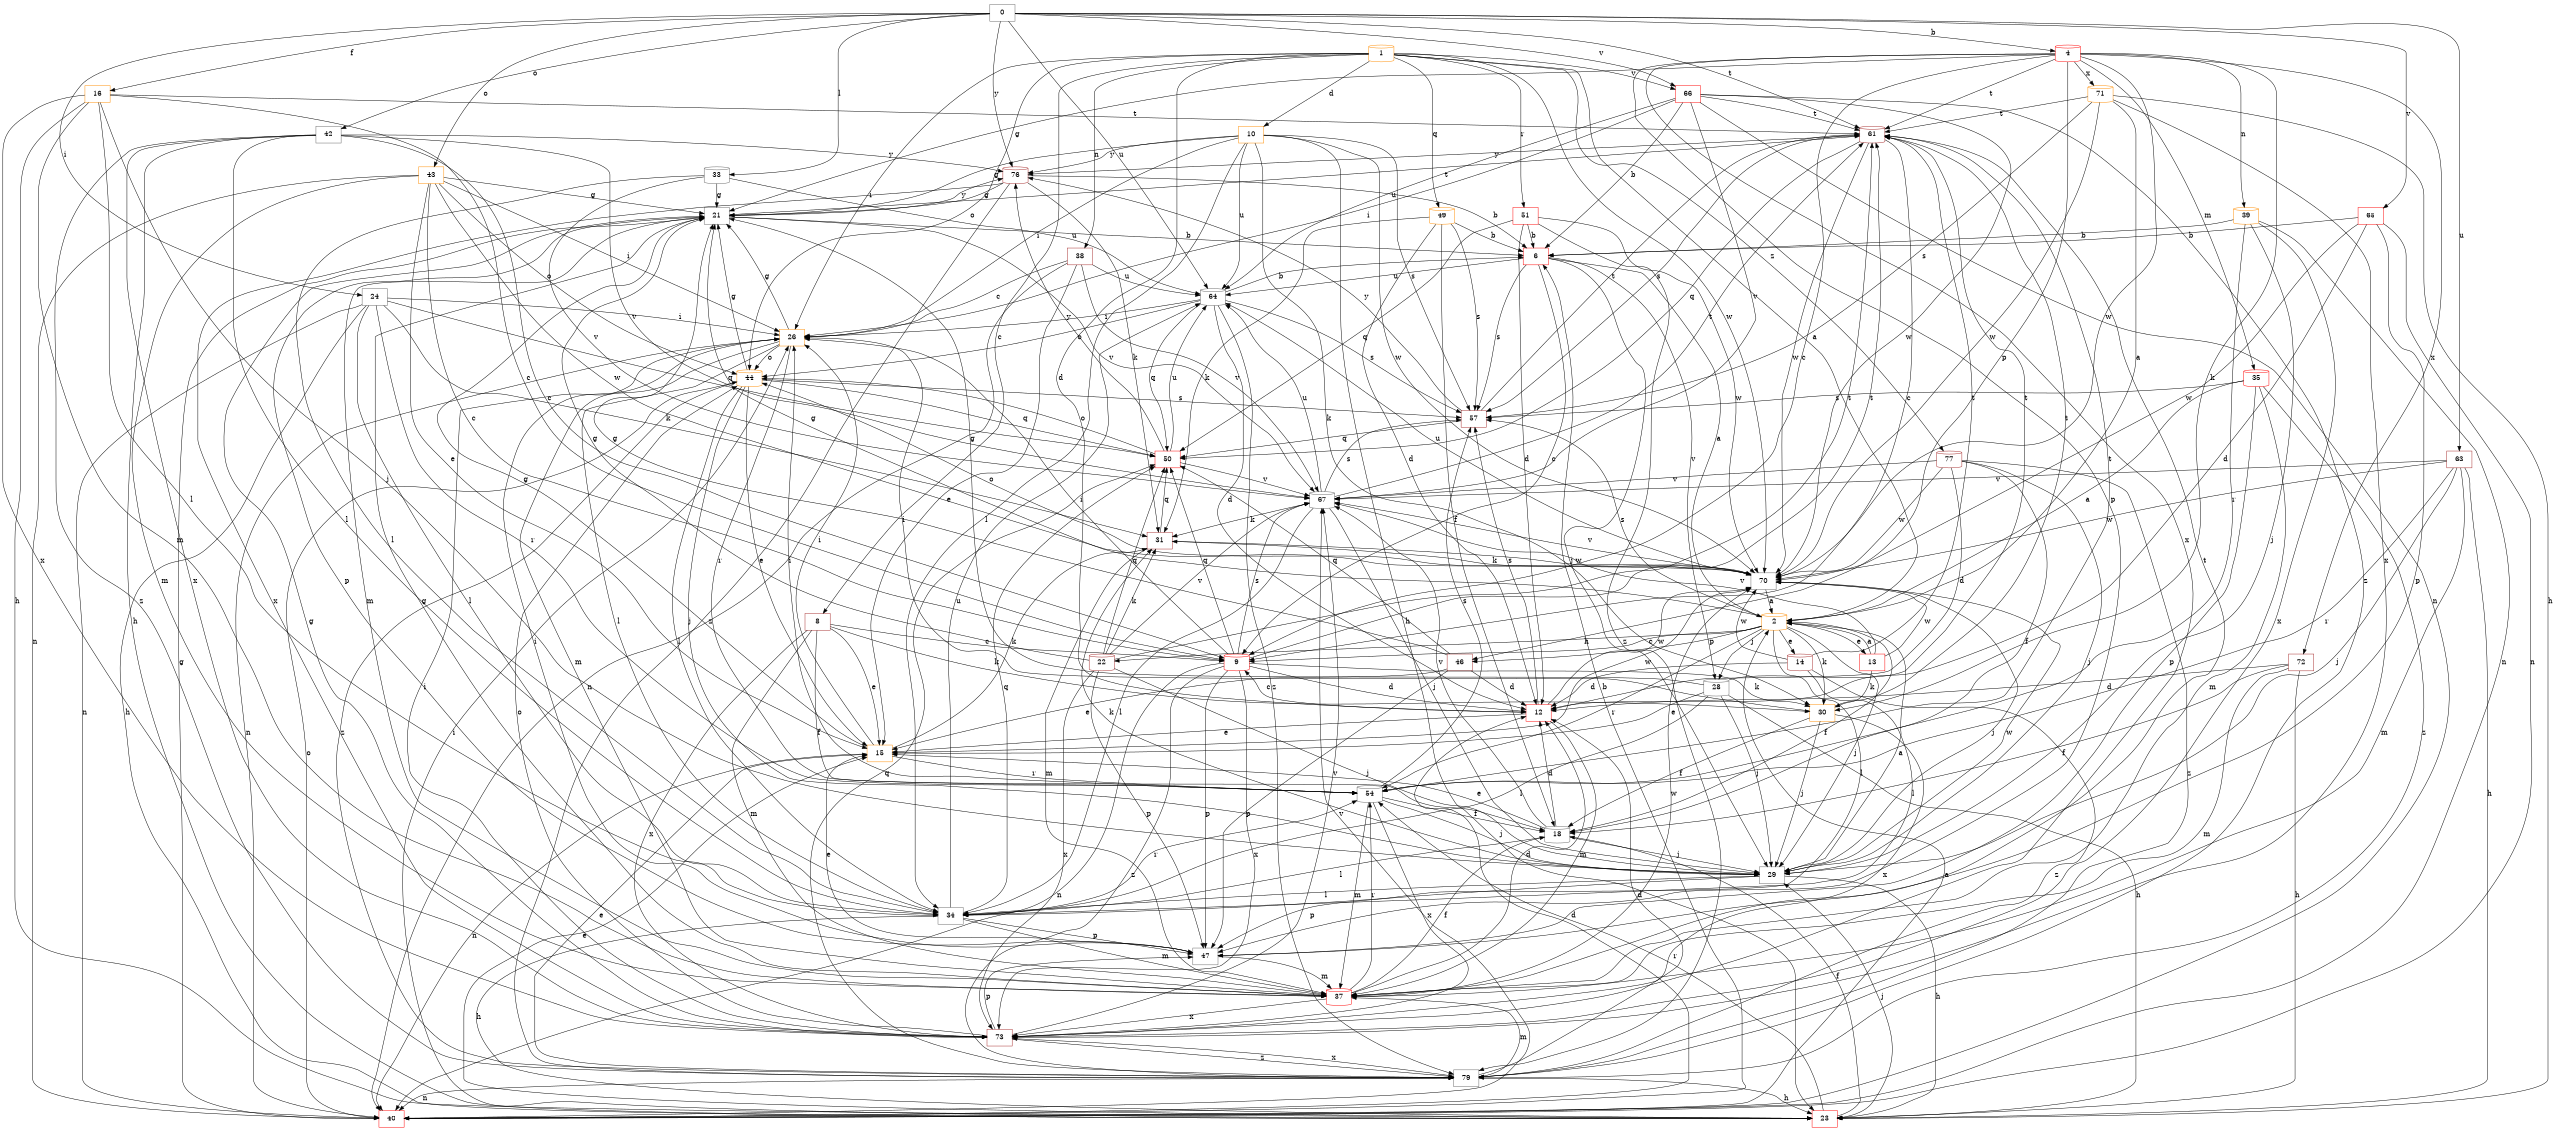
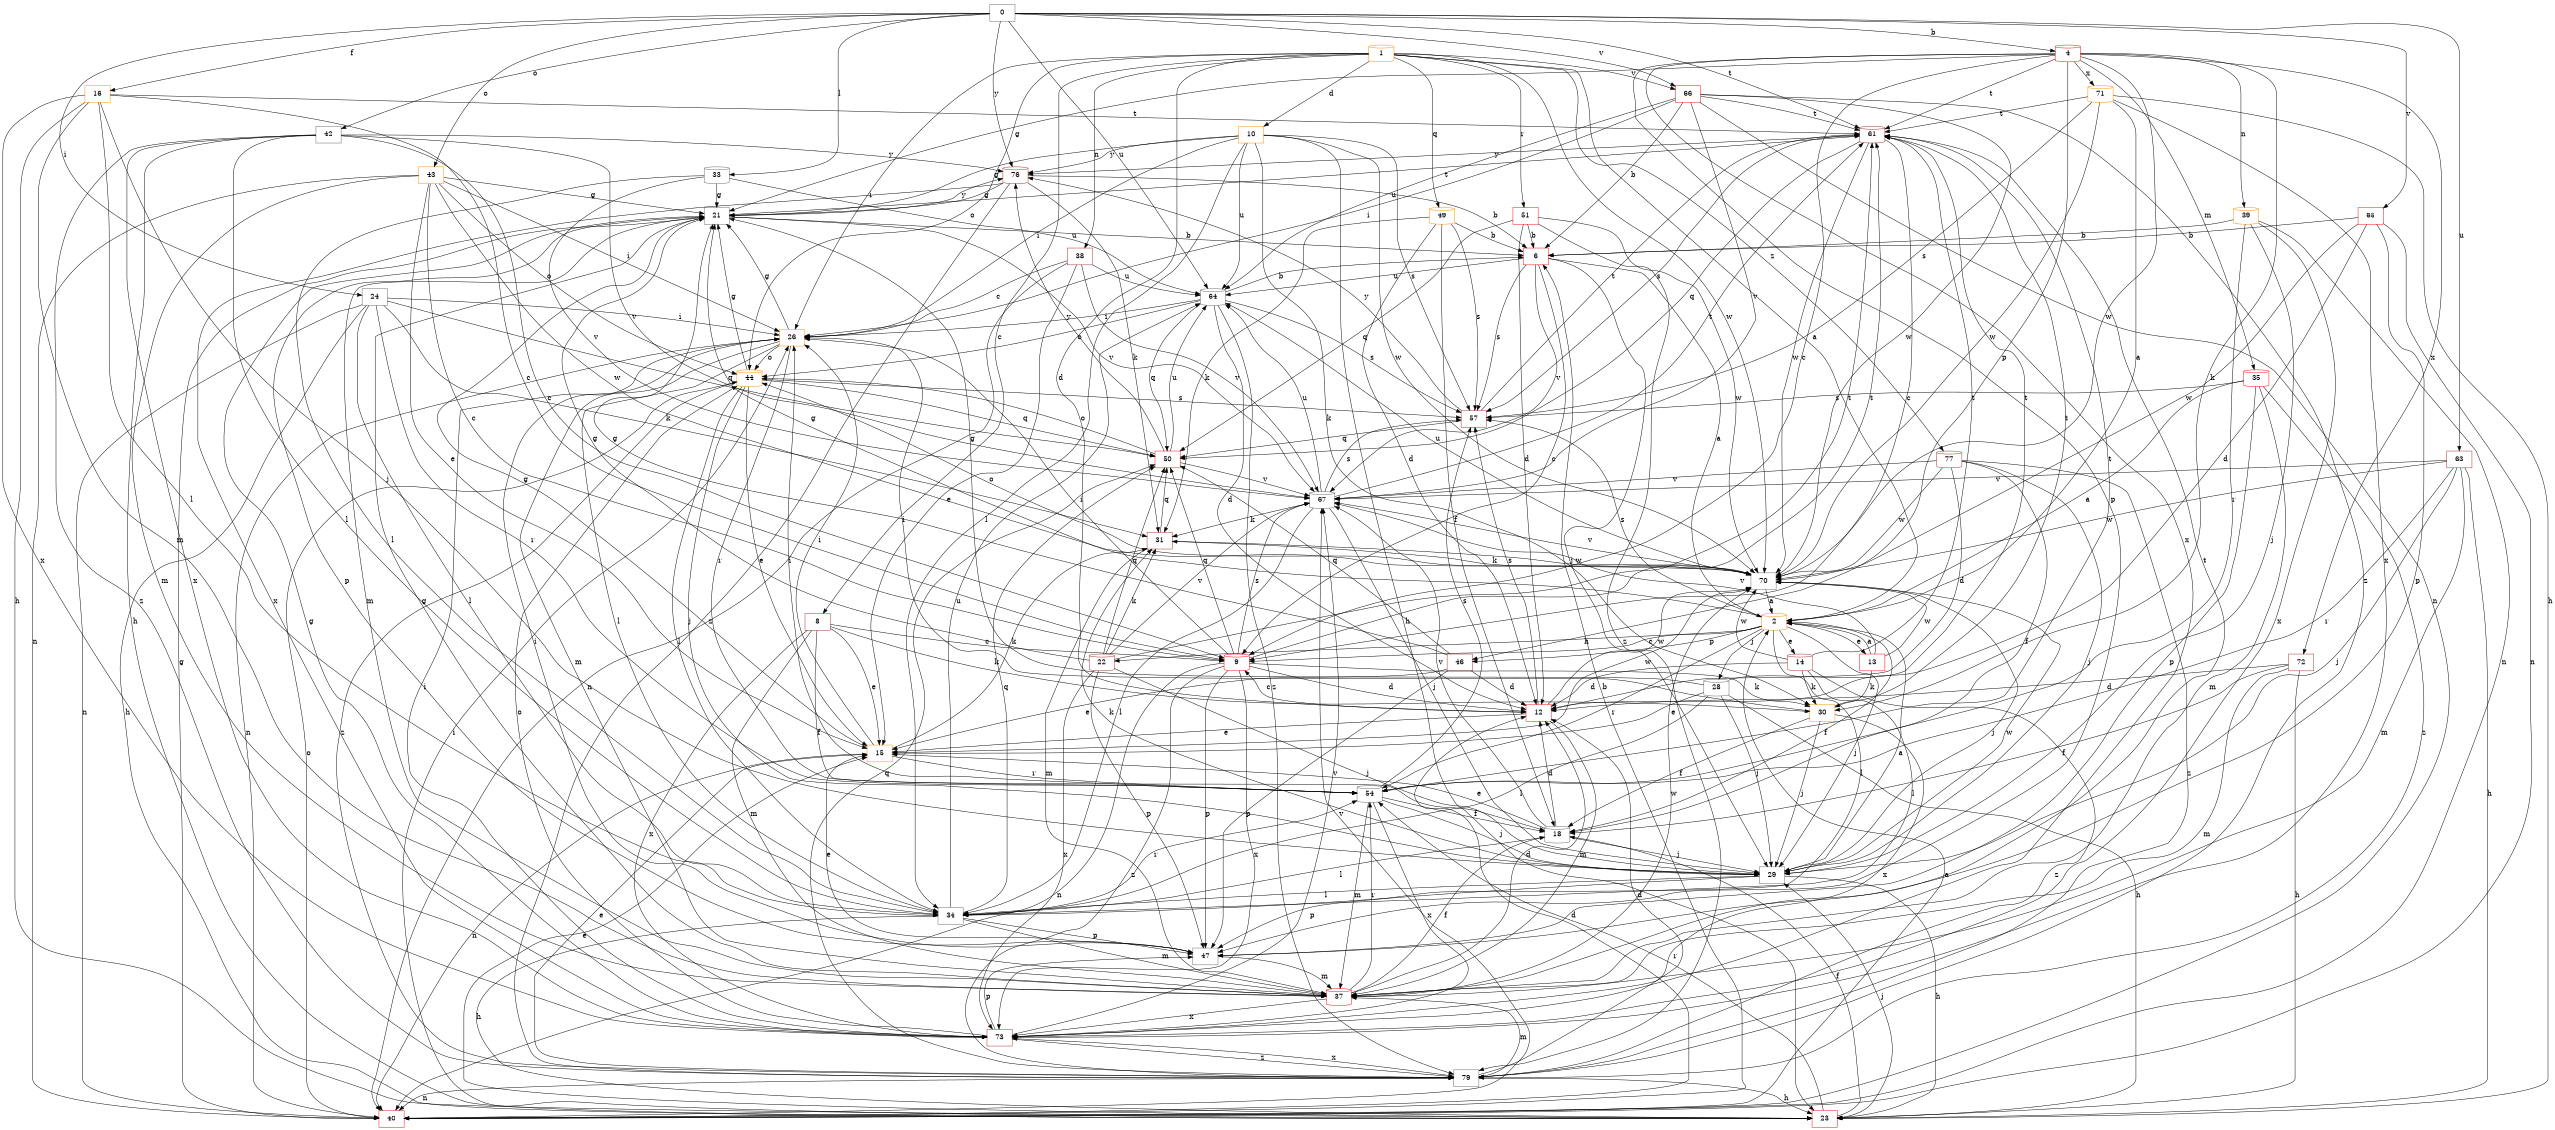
edge "6" -> "28": now "6" -> "67"
edge "2" -> "30": now "14" -> "30"
